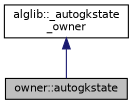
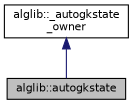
node "owner::autogkstate": label "owner::autogkstate" -> "alglib::autogkstate"
